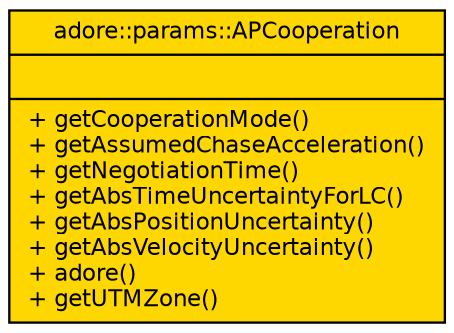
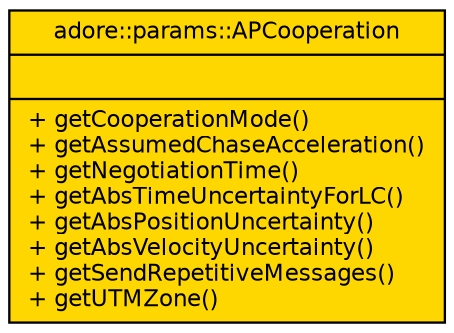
node "adore::params::APCooperation": text "+ adore()" -> "+ getSendRepetitiveMessages()"
